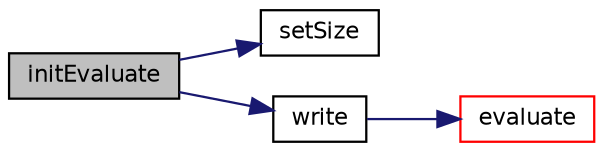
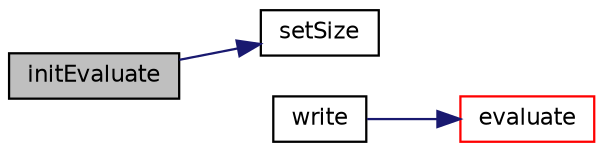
edge "initEvaluate" -> "write": removed
